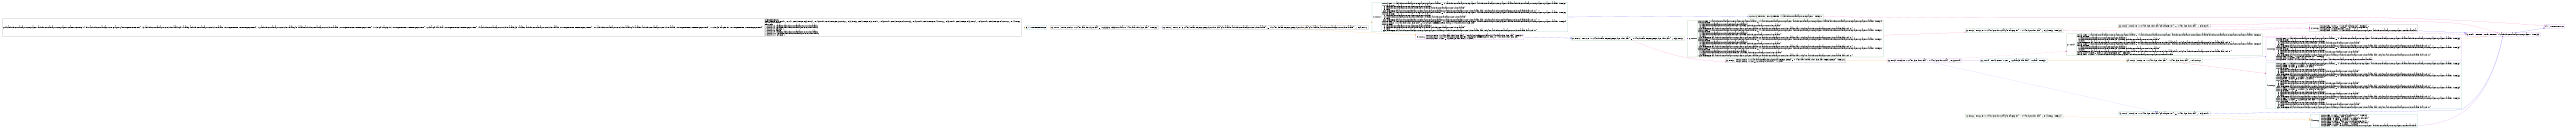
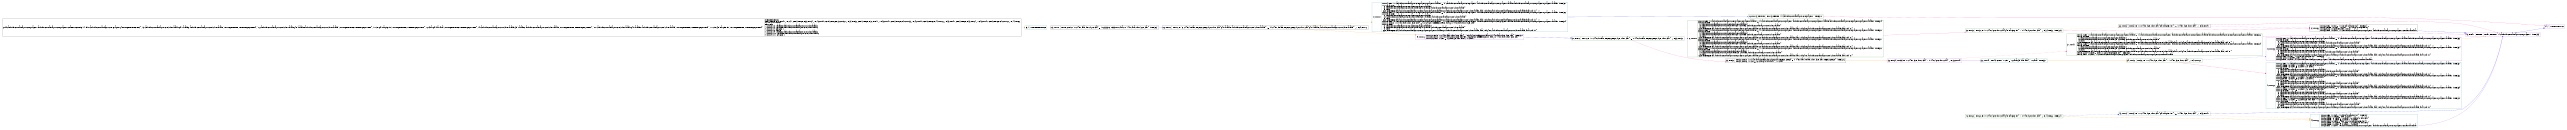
edge "36: 0x003f" -> "43: 0x0084": now "42: 0x0082" -> "43: 0x0084"
